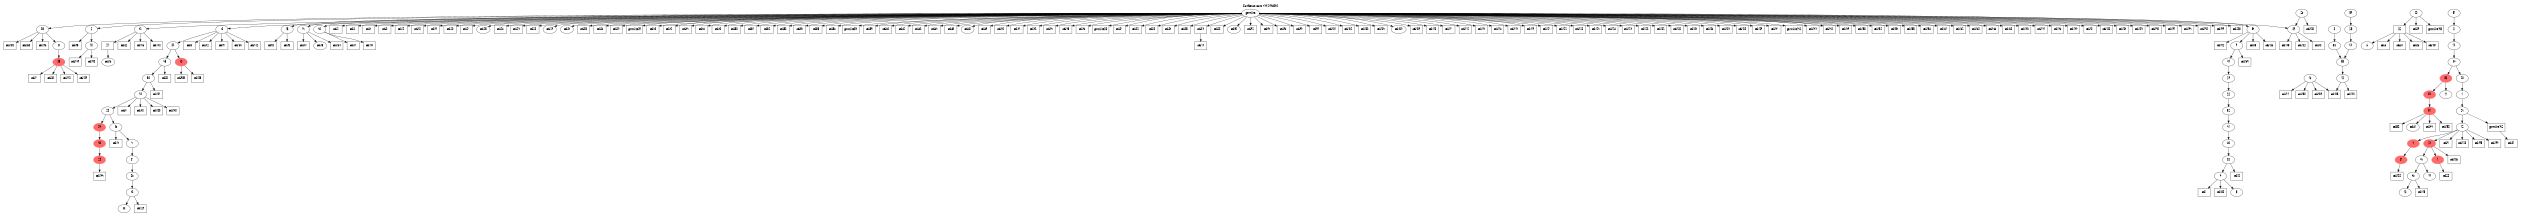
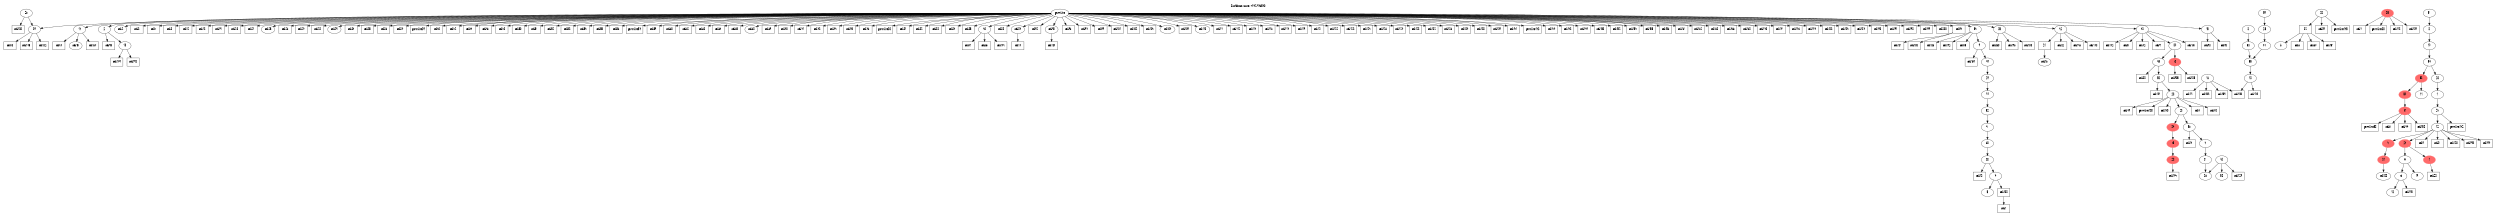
edge "germline" -> "cell134": now "cell90" -> "cell134"
edge "germline" -> "cell181": now "cell94" -> "cell181"
edge "germline" -> "cell103": now "cell94" -> "cell103"
node "cell2": shape box -> ellipse
node "cell34": shape ellipse -> box
node "cell87": shape box -> ellipse
node "cell110": shape box -> ellipse
node "cell133": removed
node "cell194": removed
node "34": removed
node "cell66": added
node "cell86": removed
node "cell30": label "cell30" -> "germline30"
node "cell130": label "cell130" -> "germline130"
node "cell79": added
node "cell58": label "cell58" -> "germline58"
node "cell61": shape ellipse -> box
edge "germline142" -> "cell31": now "12" -> "cell31"
node "cell106": removed
node "cell188": shape box -> ellipse
edge "36" -> "48": reversed
edge "7" -> "cell1": now "cell108" -> "cell1"
